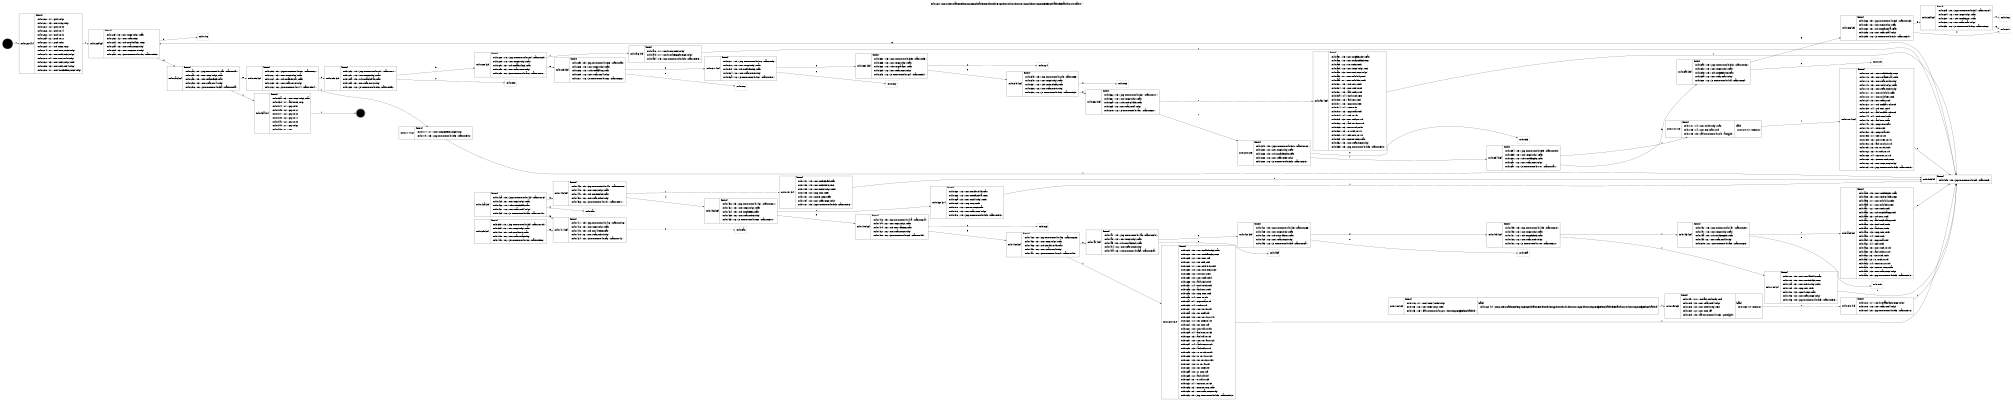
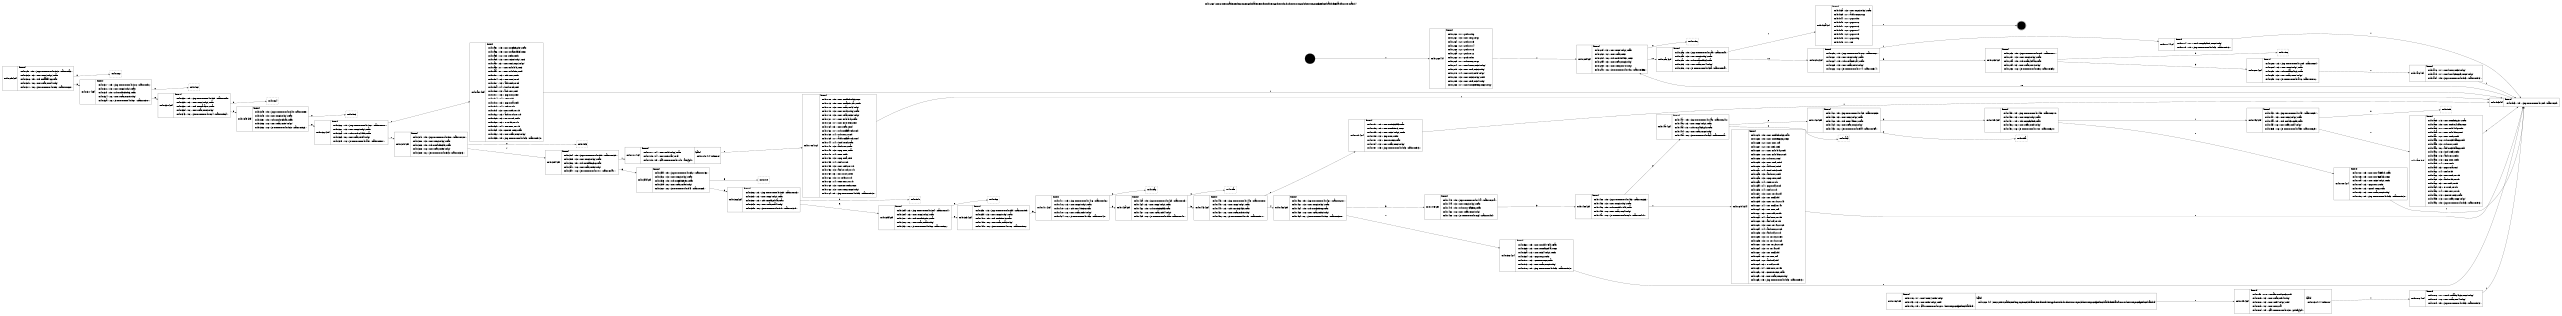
edge "0x4013df [25]" -> "0x40157b": now "0x4013df [25]" -> "0x4013f8 [25]"
edge "0x4012e8 [22]" -> "0x4012fe [25]": removed, label "8"
edge "0x40142a [25]" -> "0x401411 [25]": reversed
node "0x40166f": removed
